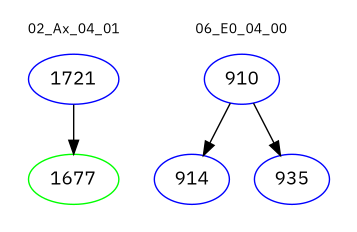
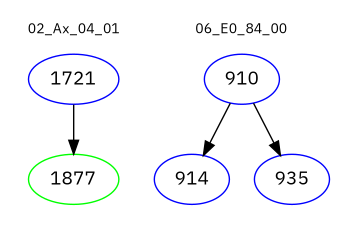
cluster "06_E0_04_00": label "06_E0_04_00" -> "06_E0_84_00"
node "1677": label "1677" -> "1877"
